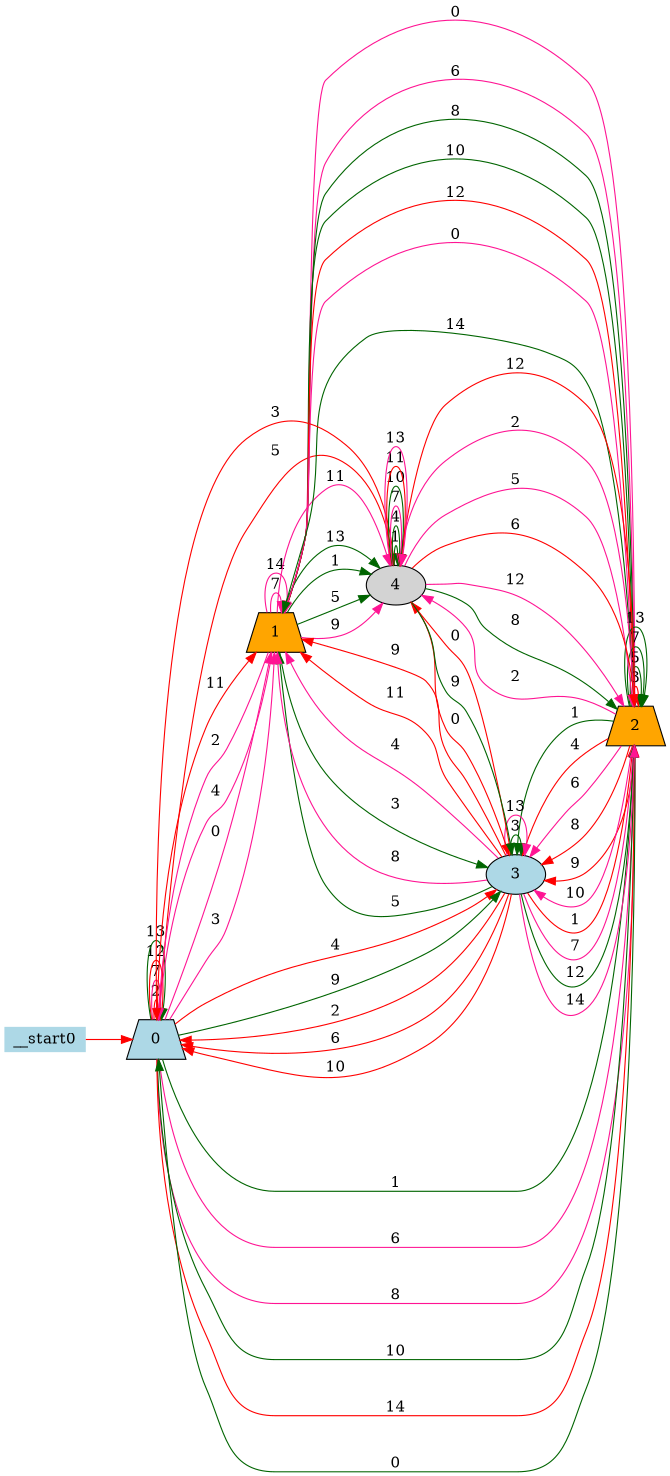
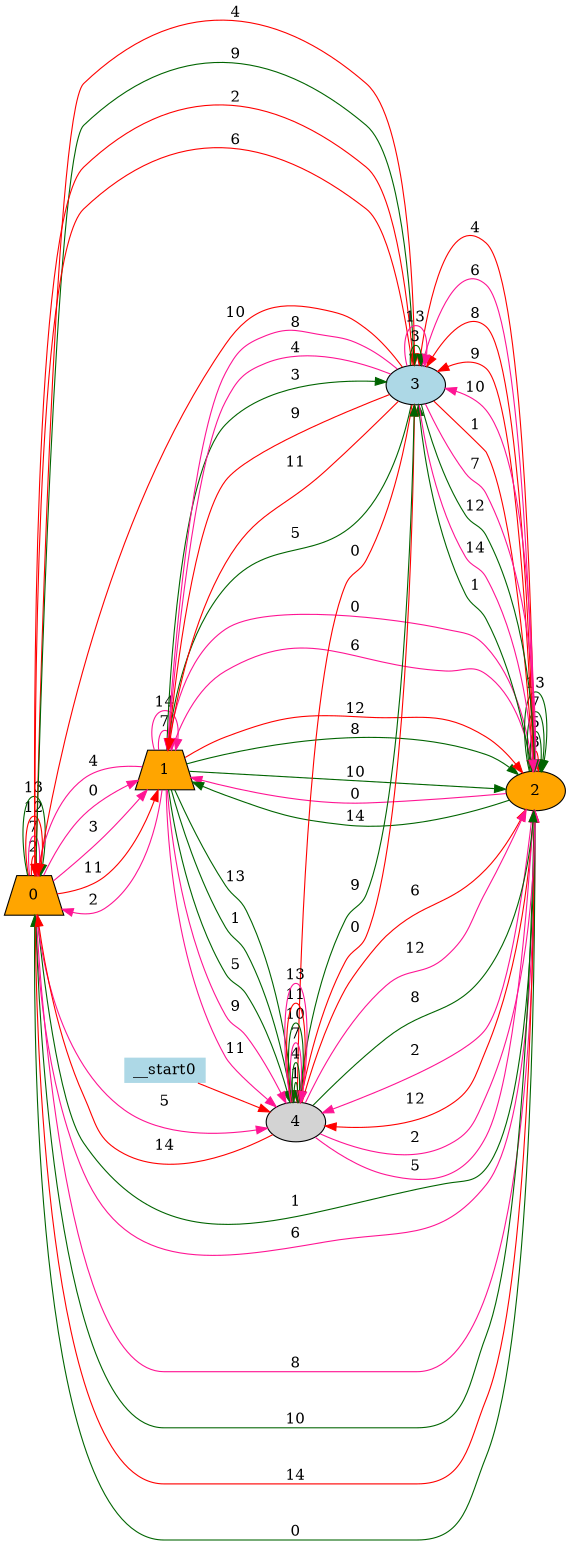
edge "4" -> "0": label "3" -> "14"
edge "0" -> "4": color red -> deeppink
node "2": shape trapezium -> ellipse
edge "__start0" -> "0": now "__start0" -> "4"
node "0": fillcolor lightblue -> orange
